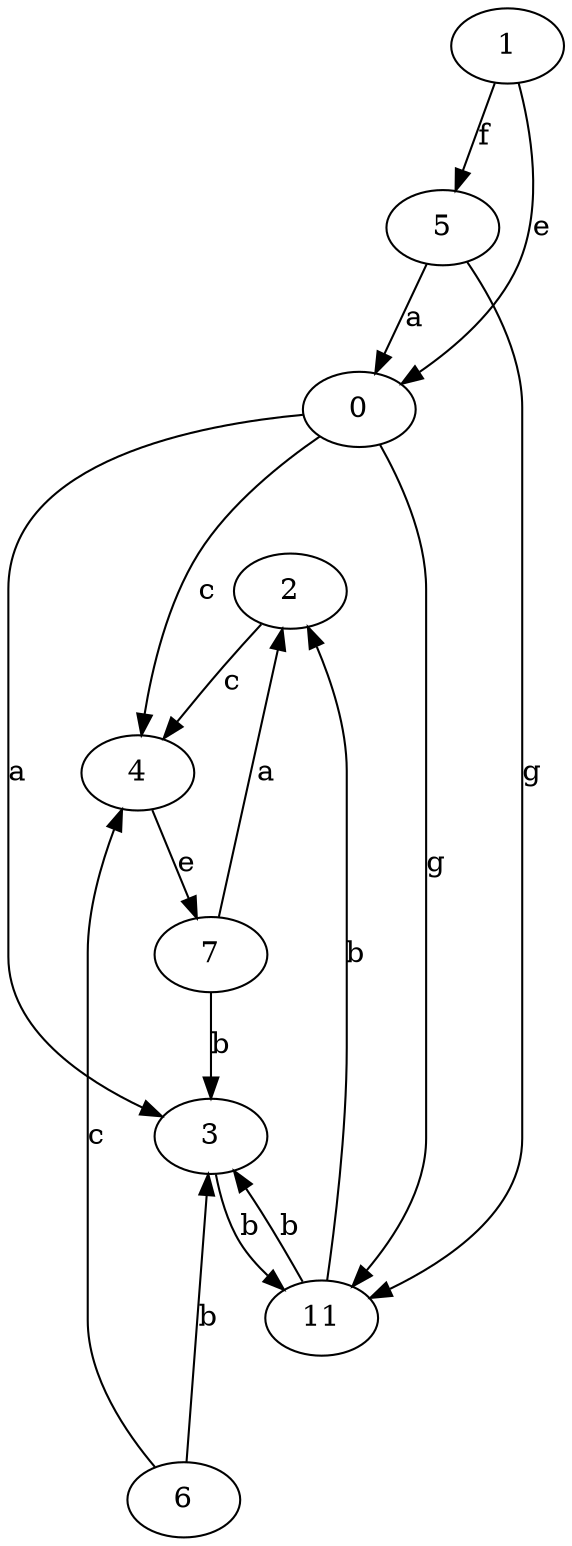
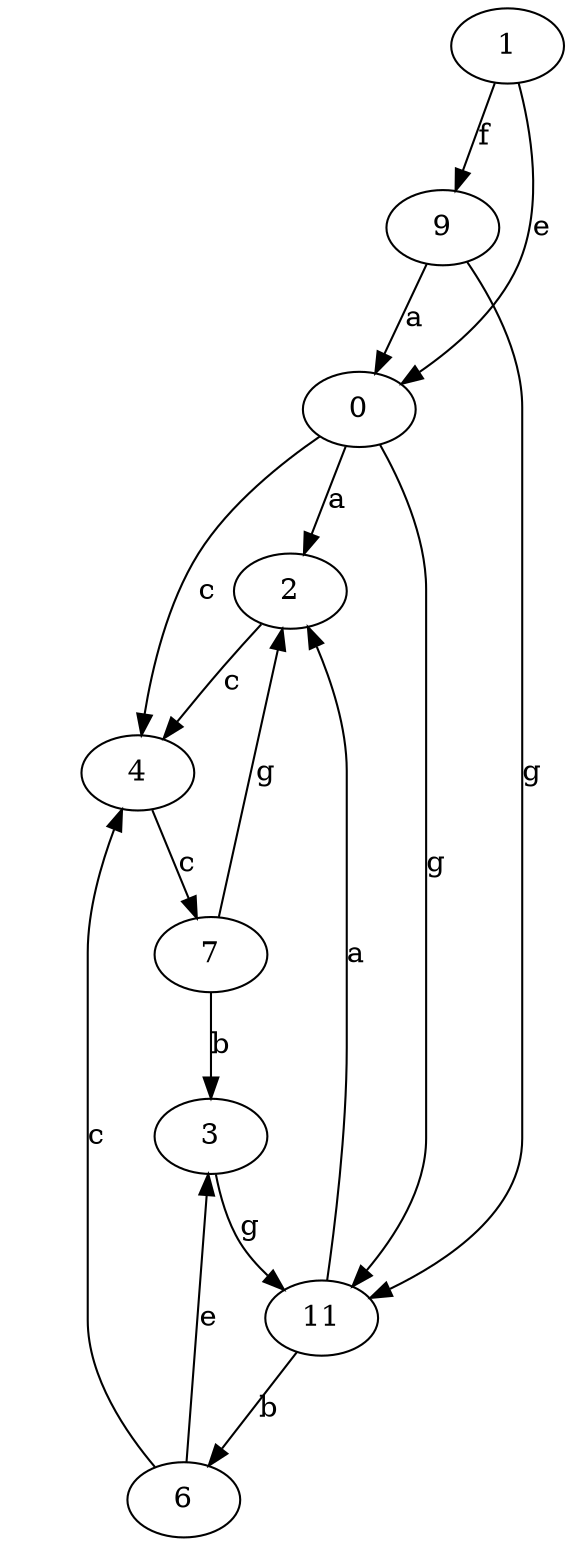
node "5": label "5" -> "9"
edge "0" -> "3": now "0" -> "2"
edge "7" -> "2": label "a" -> "g"
edge "4" -> "7": label "e" -> "c"
edge "11" -> "2": label "b" -> "a"
edge "3" -> "11": label "b" -> "g"
edge "11" -> "3": now "11" -> "6"
edge "6" -> "3": label "b" -> "e"
